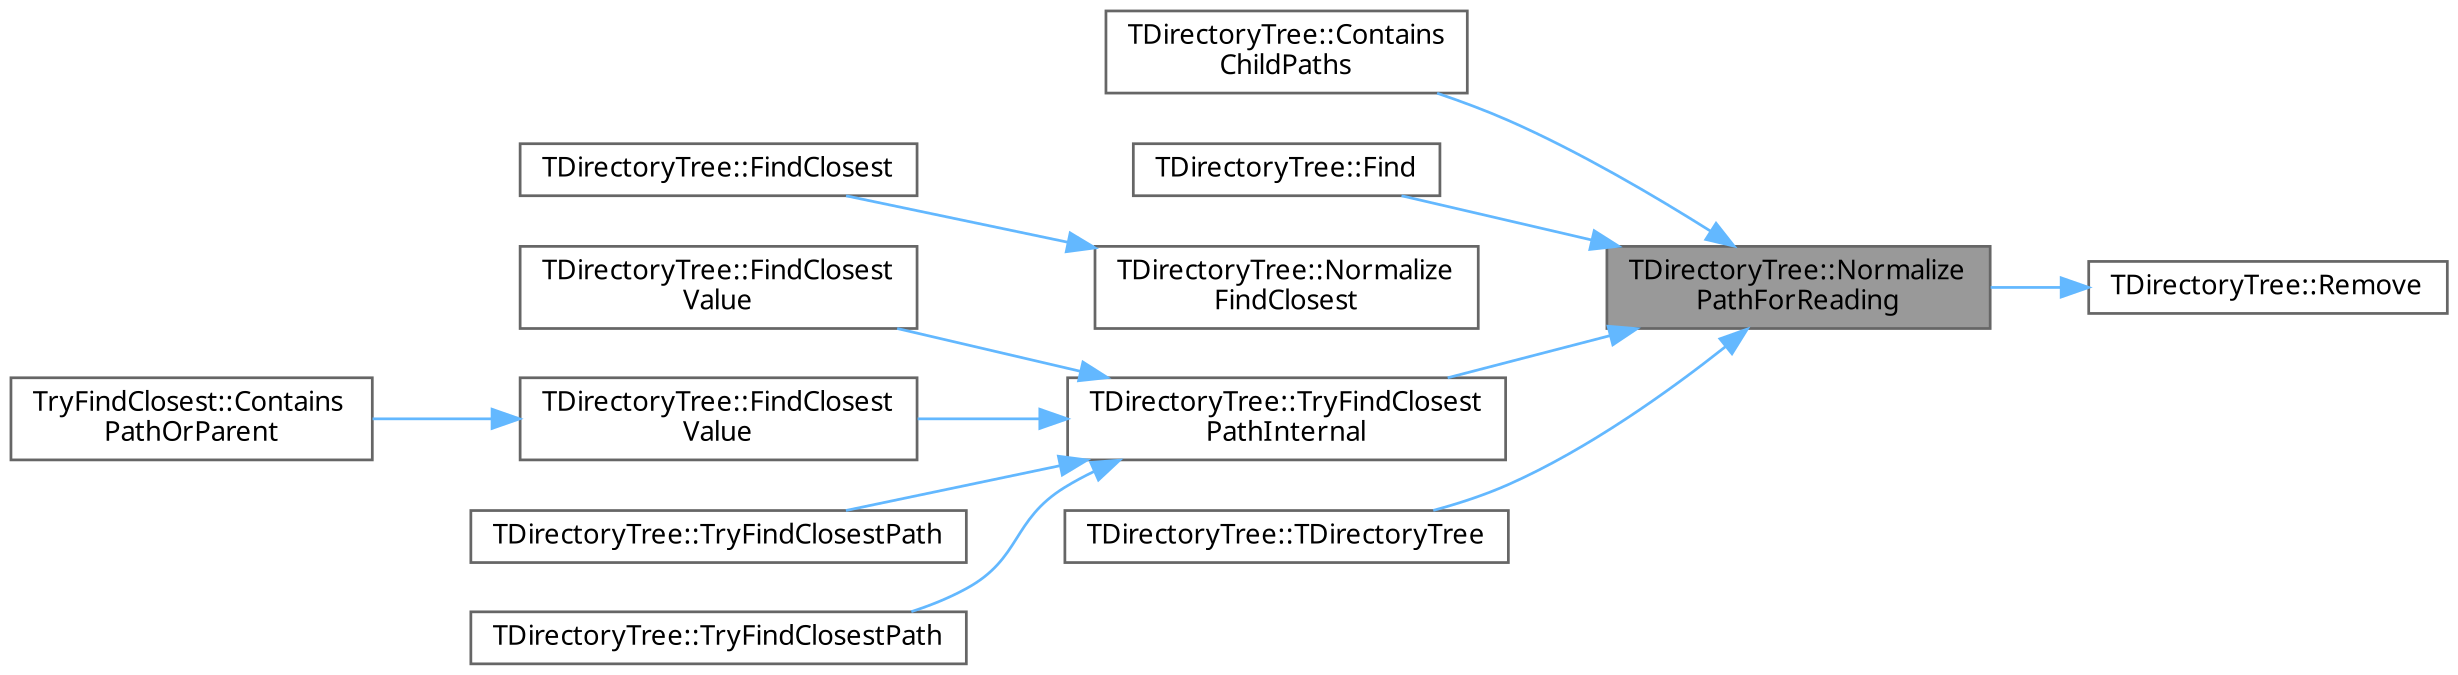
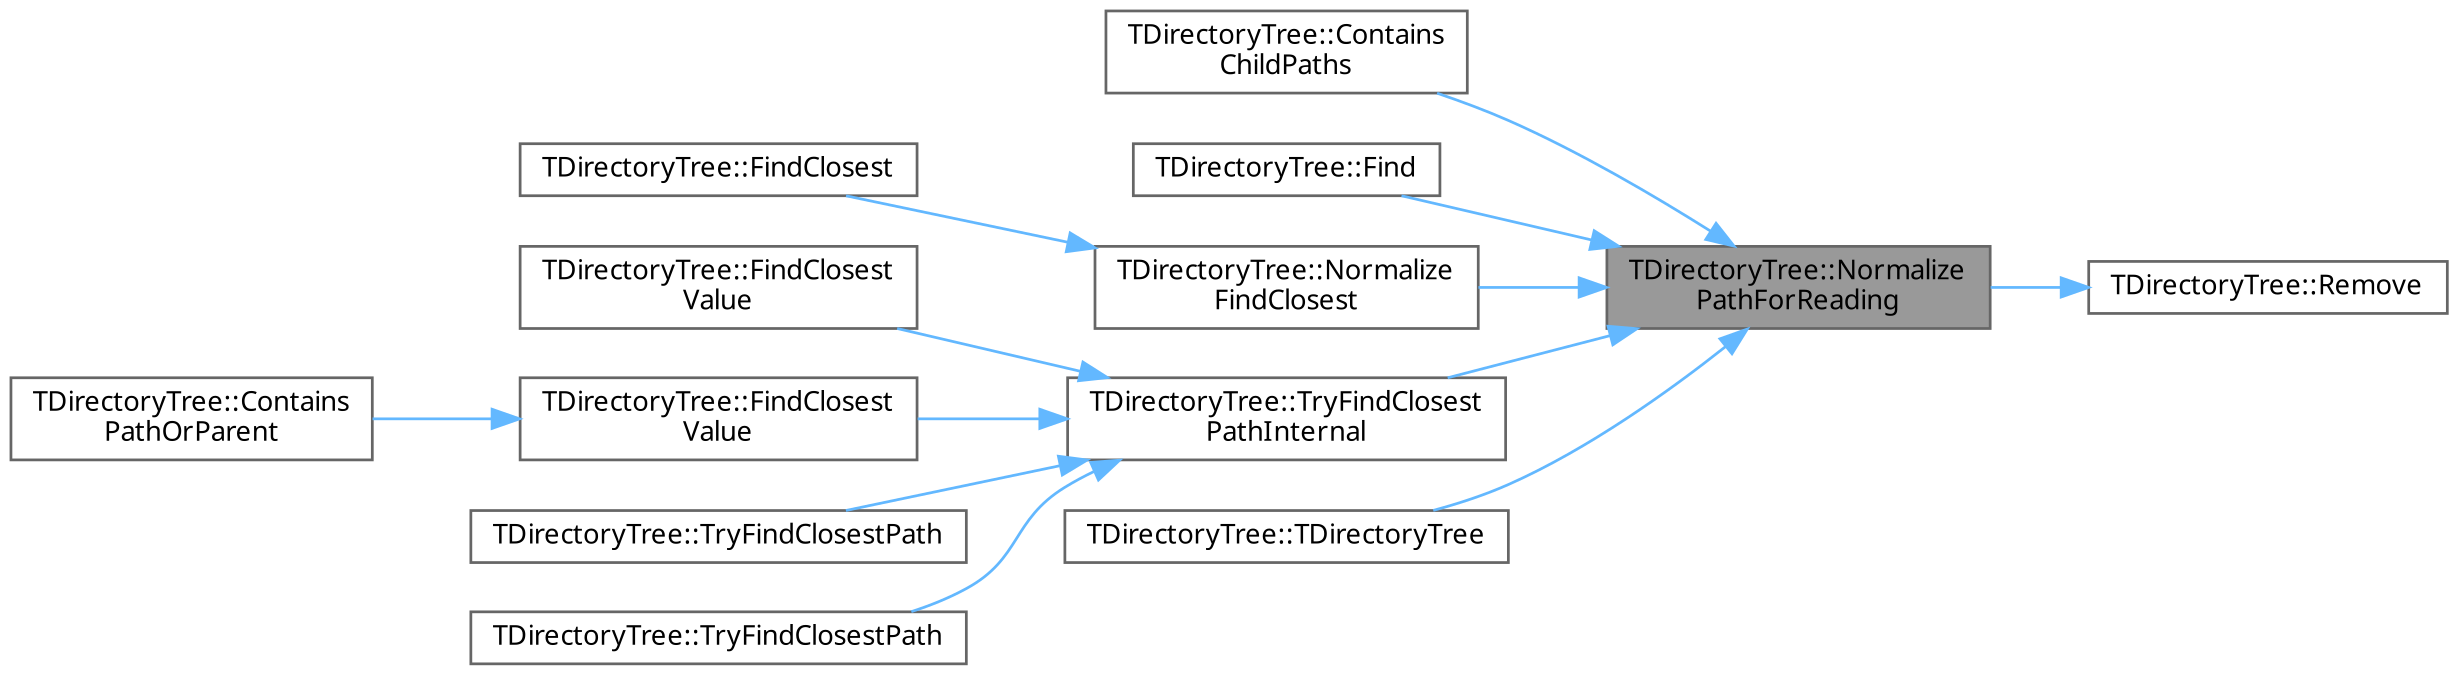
edge "TDirectoryTree::Normalize FindClosest" -> "TDirectoryTree::Normalize PathForReading": added
node "TryFindClosest::Contains PathOrParent": label "TryFindClosest::Contains PathOrParent" -> "TDirectoryTree::Contains PathOrParent"
